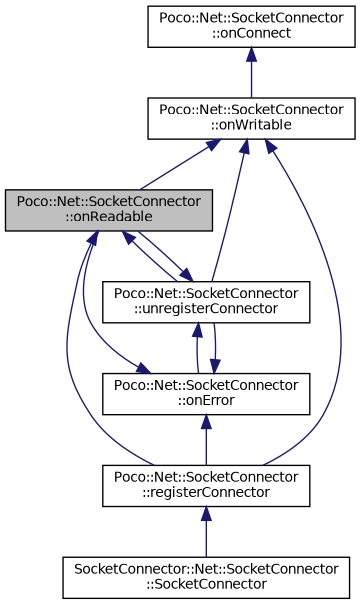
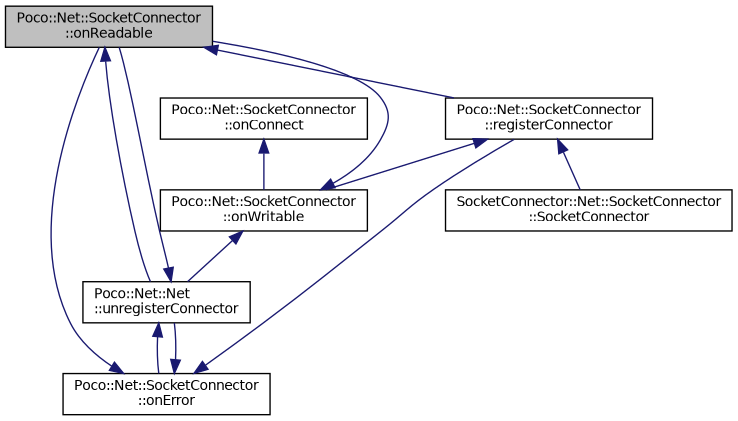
node "Poco::Net::SocketConnector ::unregisterConnector": label "Poco::Net::SocketConnector ::unregisterConnector" -> "Poco::Net::Net ::unregisterConnector"
edge "Poco::Net::SocketConnector ::registerConnector" -> "Poco::Net::SocketConnector ::onWritable": reversed
